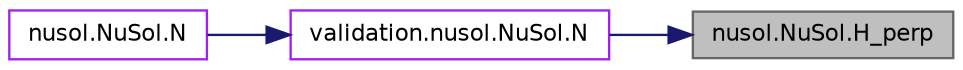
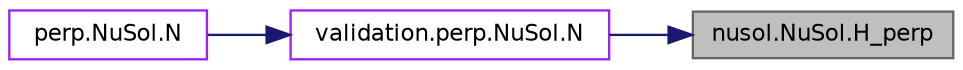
node "nusol.NuSol.N": label "nusol.NuSol.N" -> "perp.NuSol.N"
node "validation.nusol.NuSol.N": label "validation.nusol.NuSol.N" -> "validation.perp.NuSol.N"
